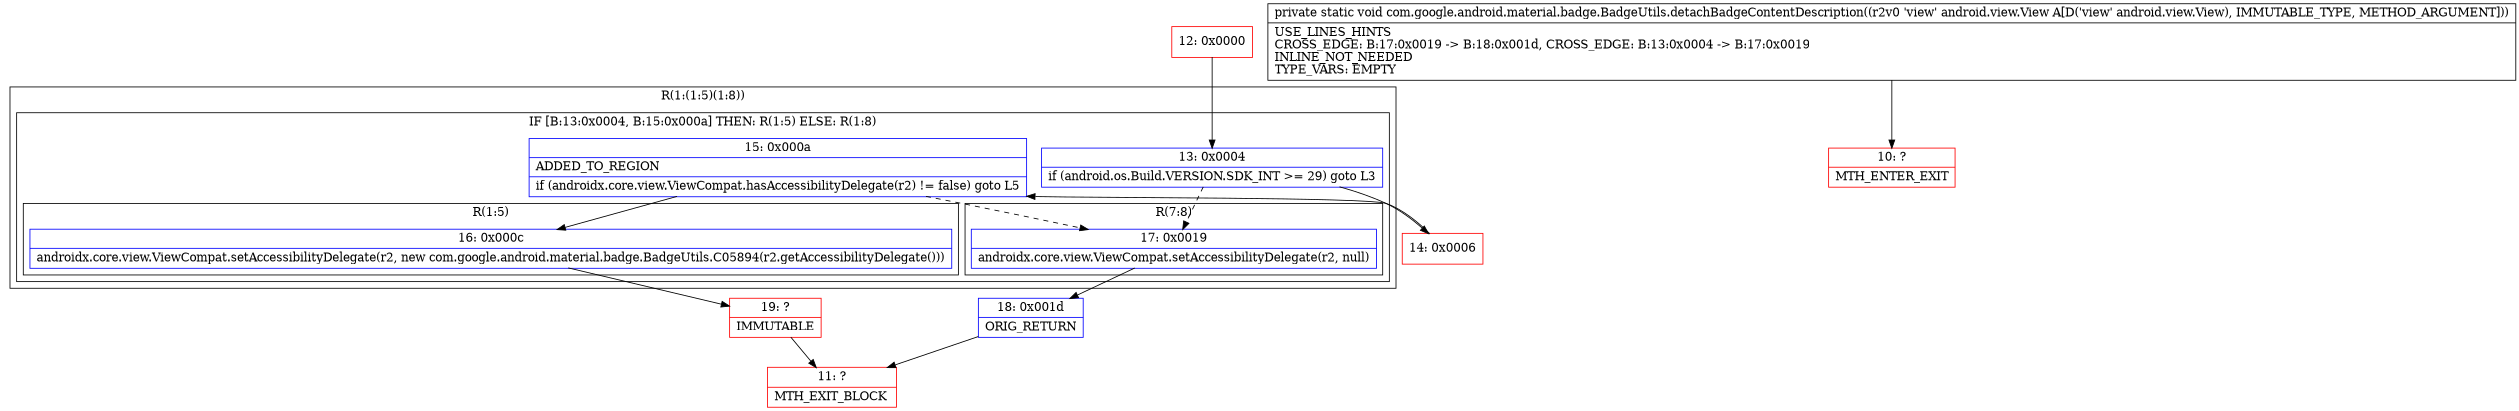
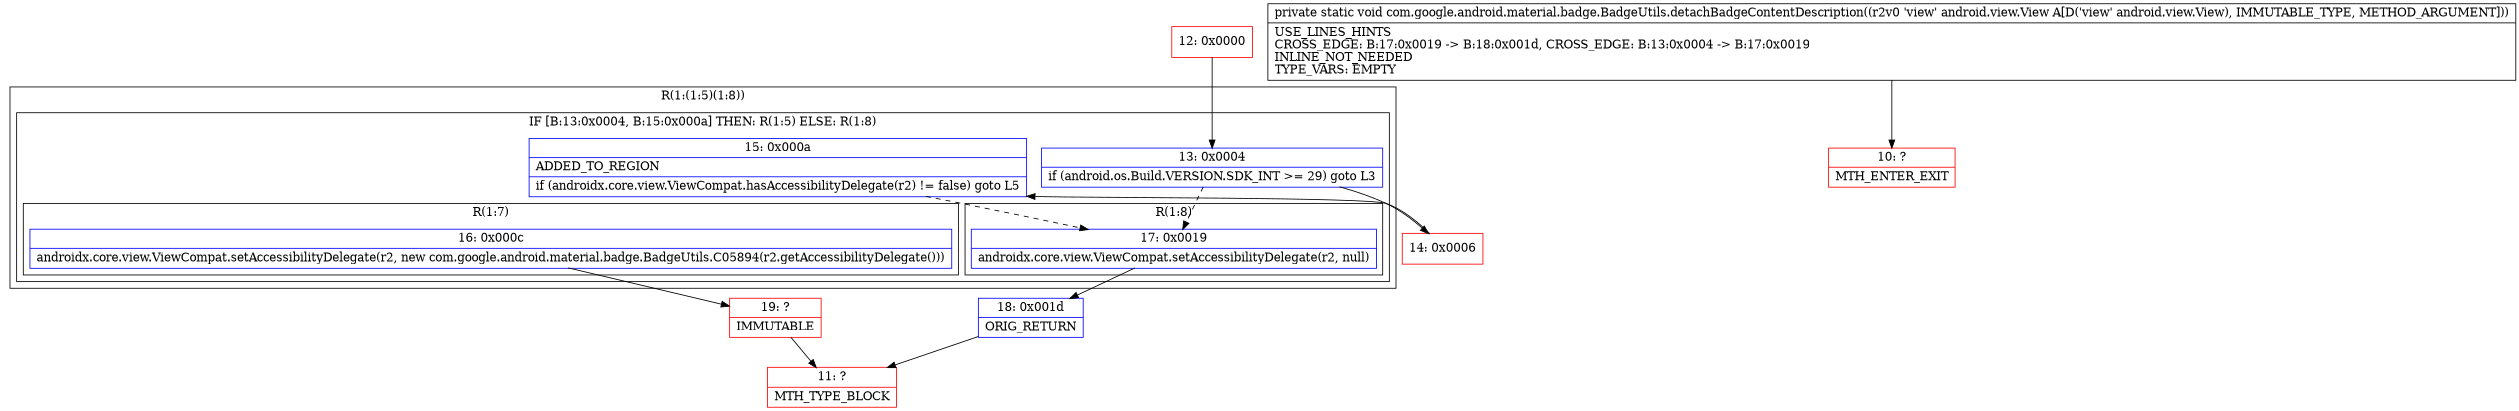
edge "15: 0x000a" -> "16: 0x000c": removed
cluster "R(1:5)": label "R(1:5)" -> "R(1:7)"
cluster "R(7:8)": label "R(7:8)" -> "R(1:8)"
node "11: ?": text "MTH_EXIT_BLOCK" -> "MTH_TYPE_BLOCK"
